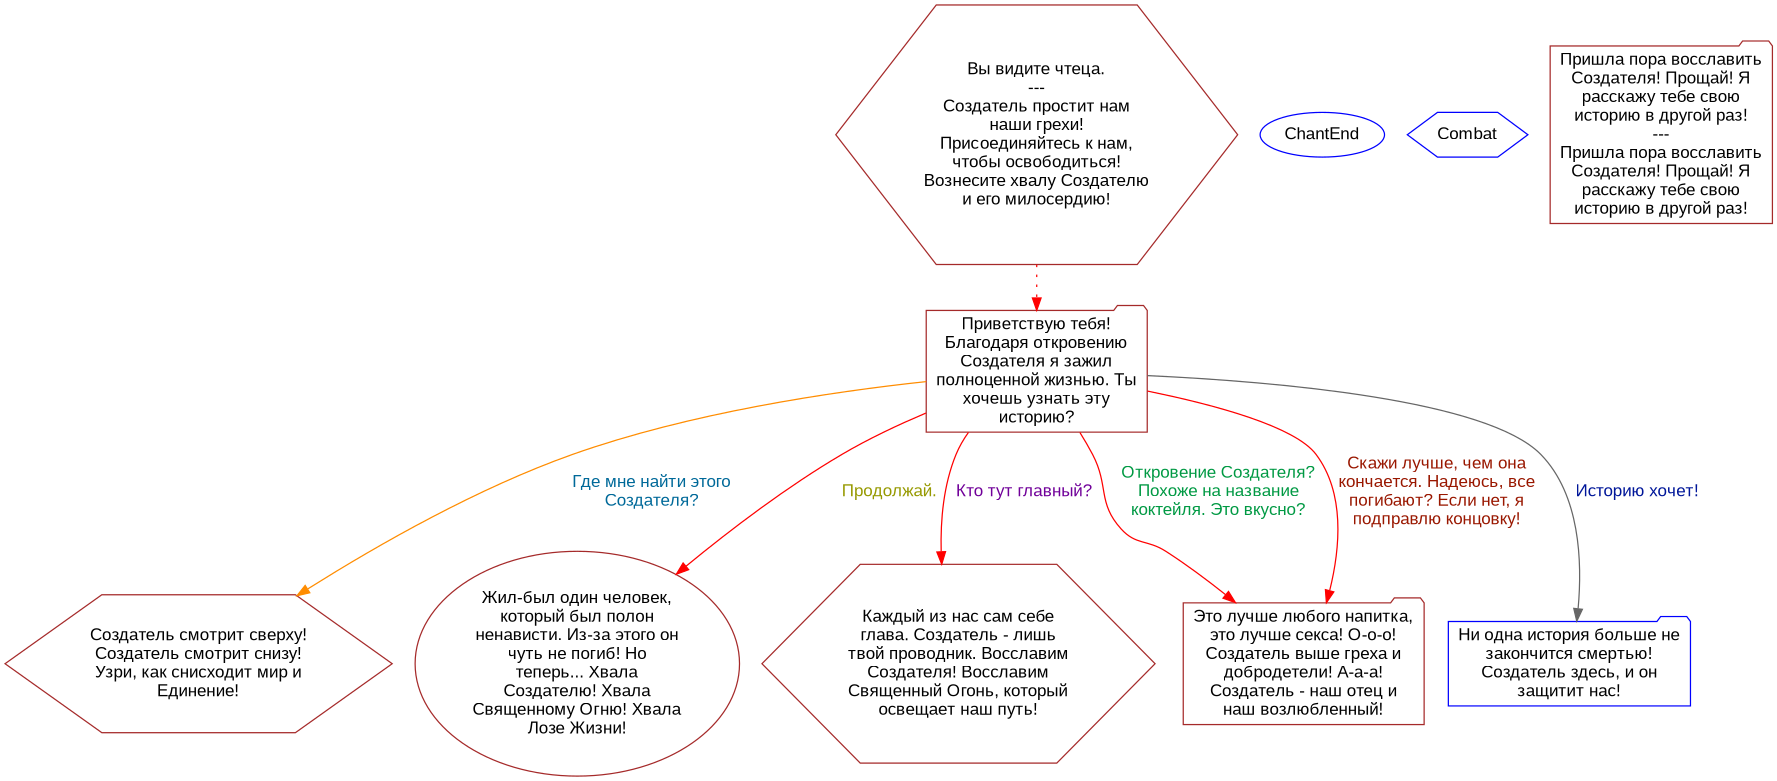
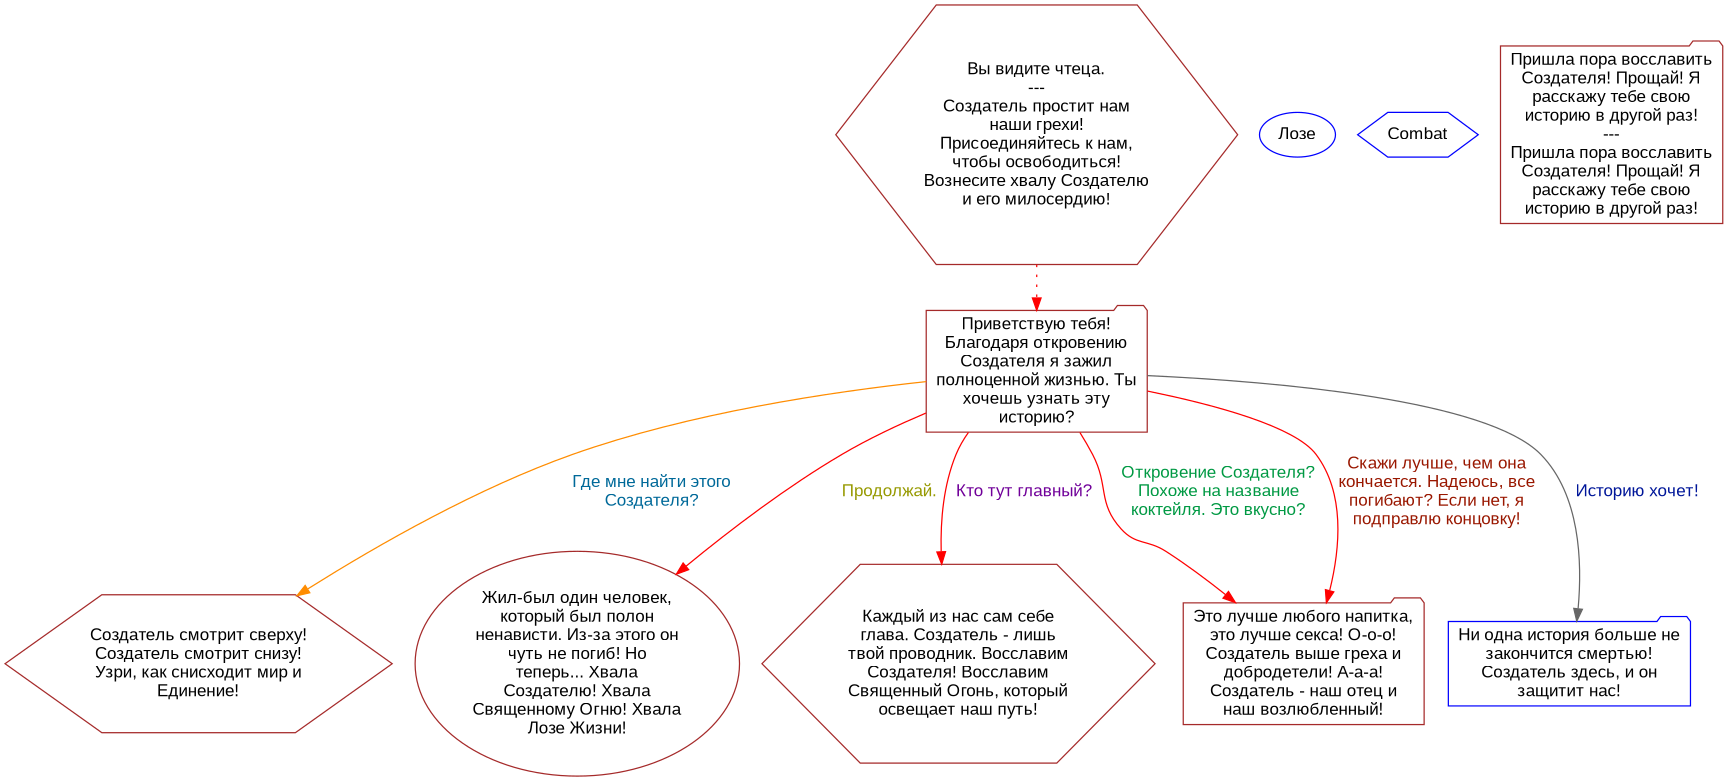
node "ChantEnd": label "ChantEnd" -> "Лозе"
